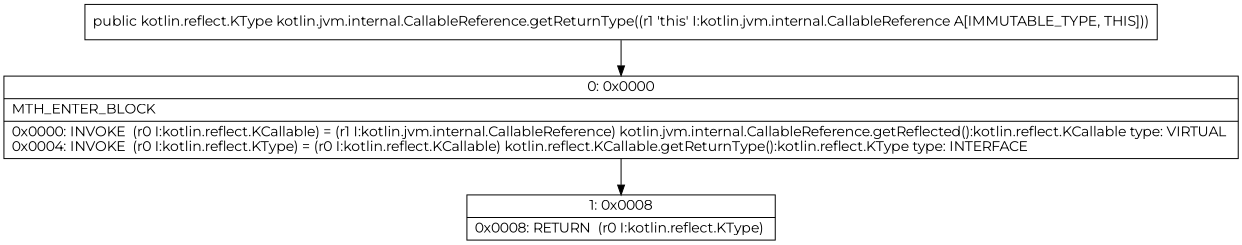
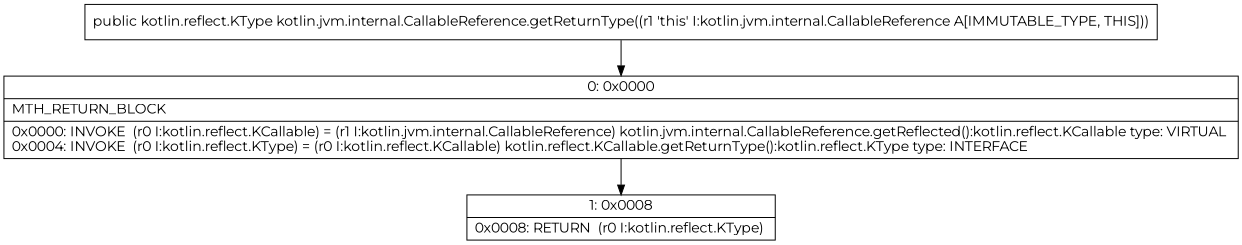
node "0: 0x0000": text "MTH_ENTER_BLOCK" -> "MTH_RETURN_BLOCK"
